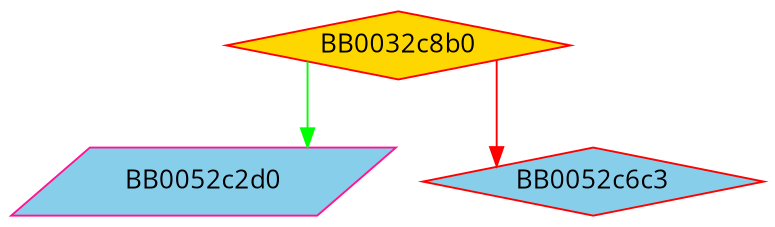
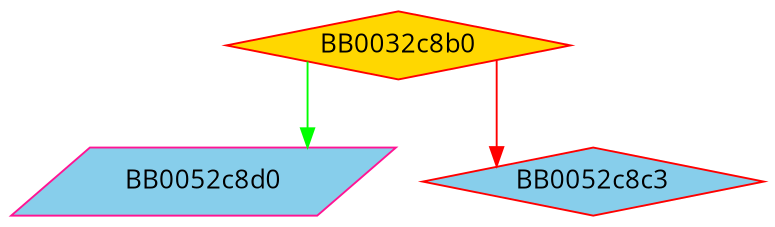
node "BB0052c2d0": label "BB0052c2d0" -> "BB0052c8d0"
node "BB0052c6c3": label "BB0052c6c3" -> "BB0052c8c3"
